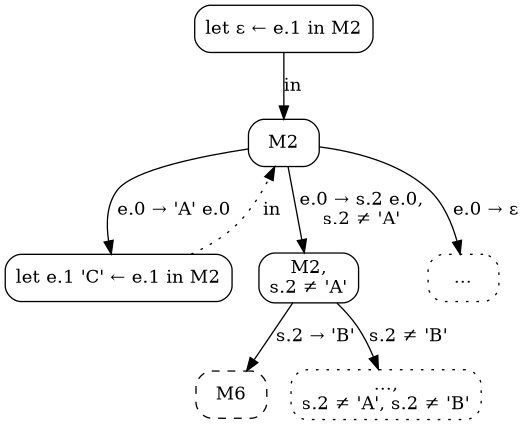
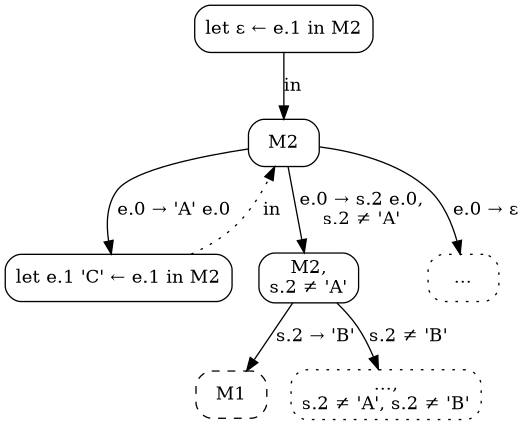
node "M6": label "M6" -> "M1"
